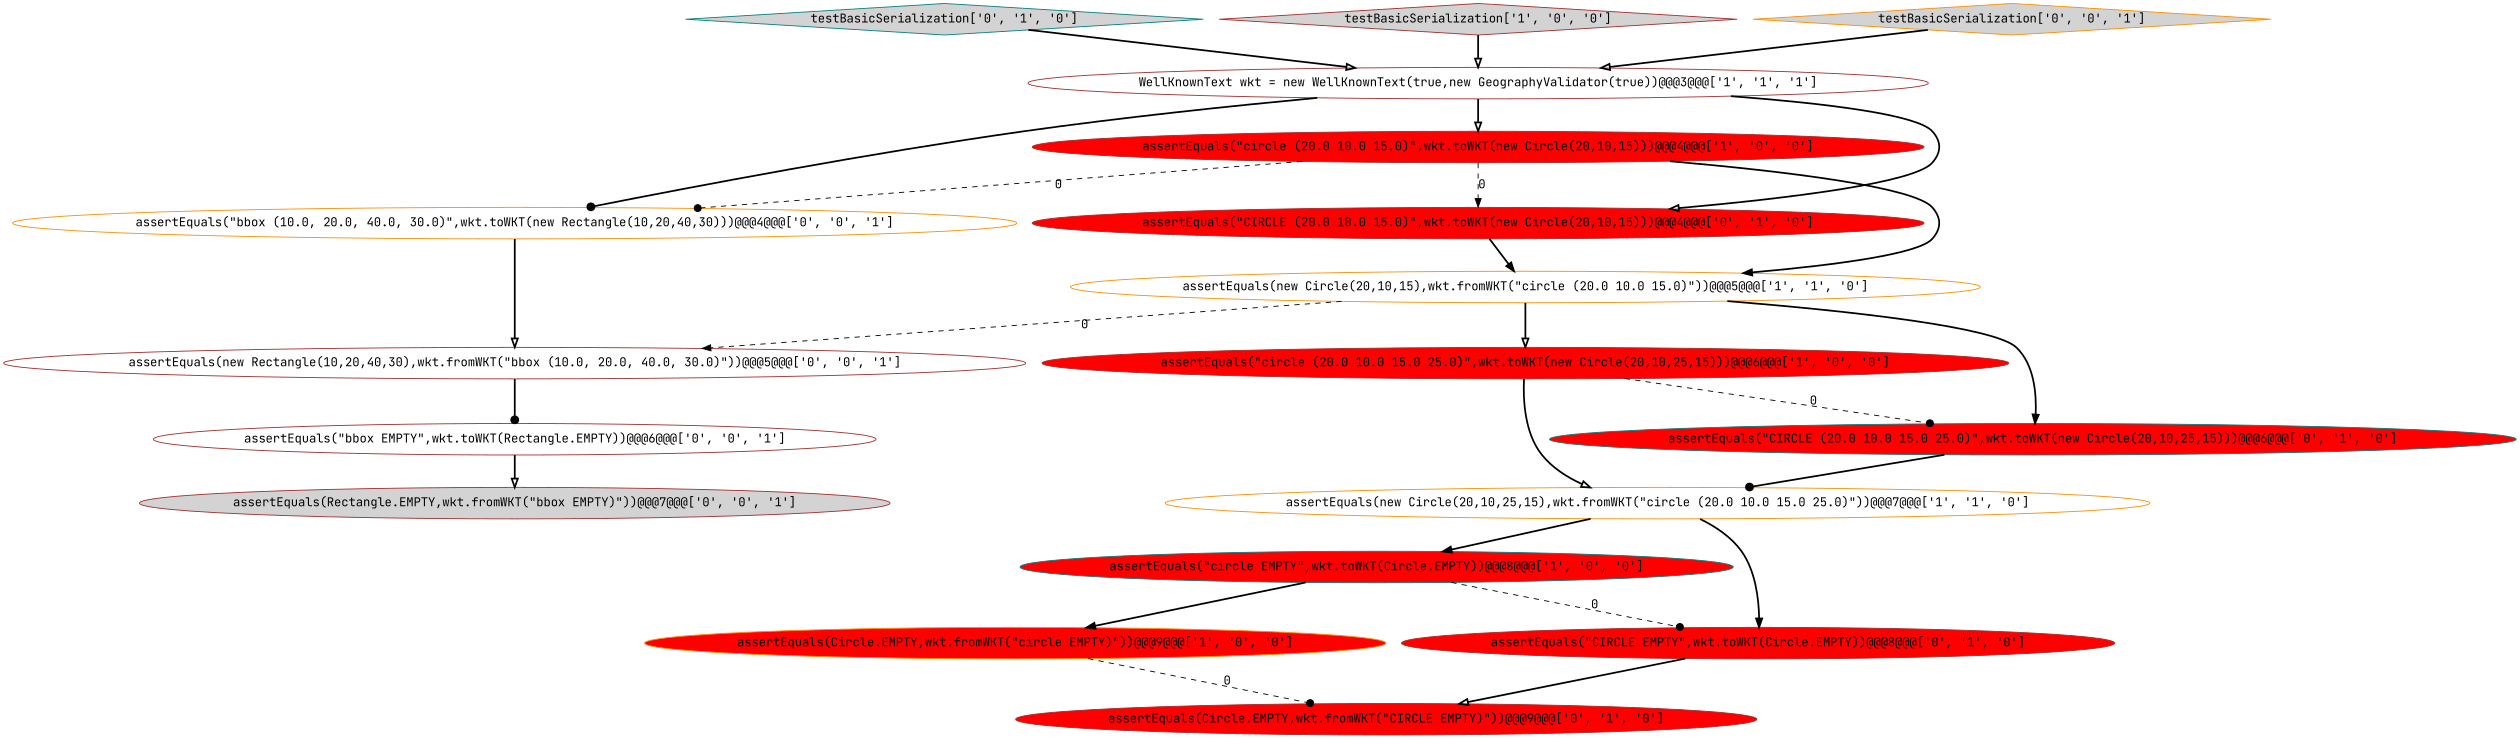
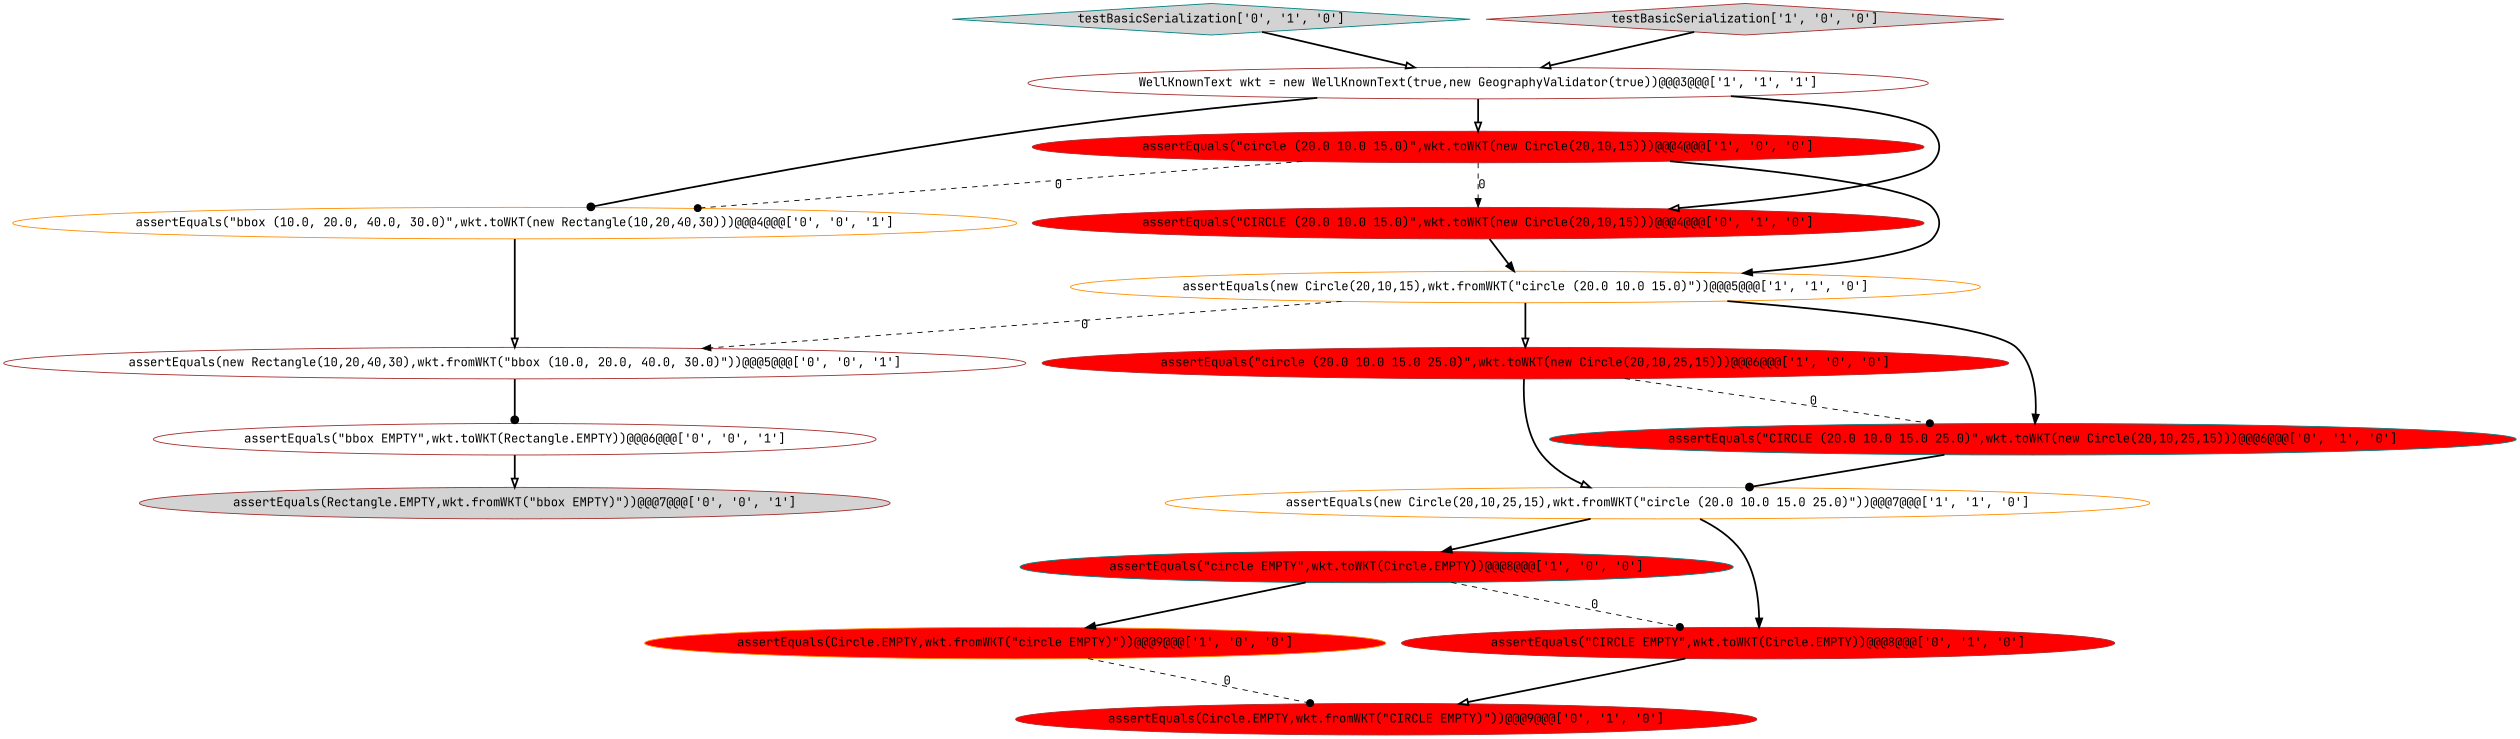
node "testBasicSerialization['0', '0', '1']": removed
